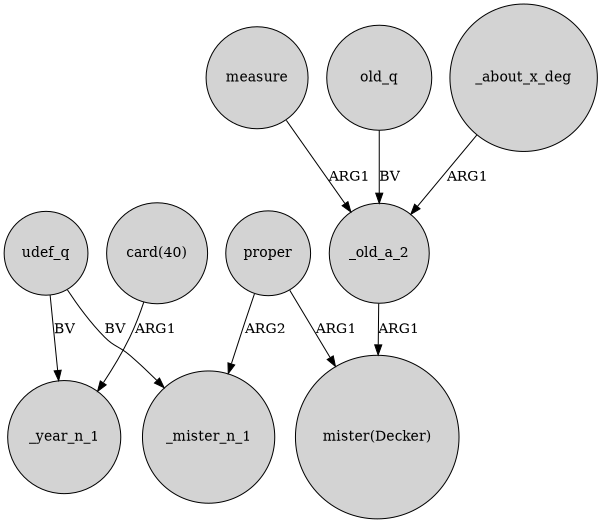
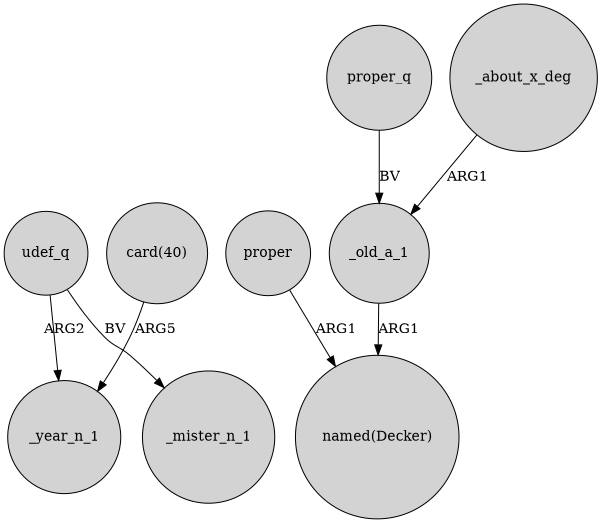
node "measure": removed
node "old_q": label "old_q" -> "proper_q"
node "_old_a_2": label "_old_a_2" -> "_old_a_1"
edge "proper" -> "_mister_n_1": removed, label "ARG2"
edge "udef_q" -> "_year_n_1": label "BV" -> "ARG2"
edge "card(40)" -> "_year_n_1": label "ARG1" -> "ARG5"
node "mister(Decker)": label "mister(Decker)" -> "named(Decker)"
